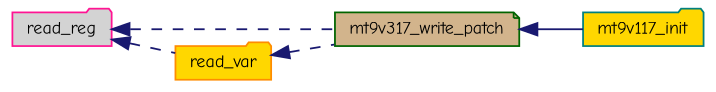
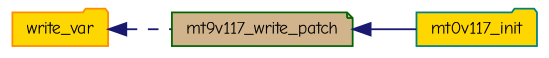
node "read_reg": removed
node "mt9v317_write_patch": label "mt9v317_write_patch" -> "mt9v117_write_patch"
node "mt9v117_init": label "mt9v117_init" -> "mt0v117_init"
node "read_var": label "read_var" -> "write_var"
